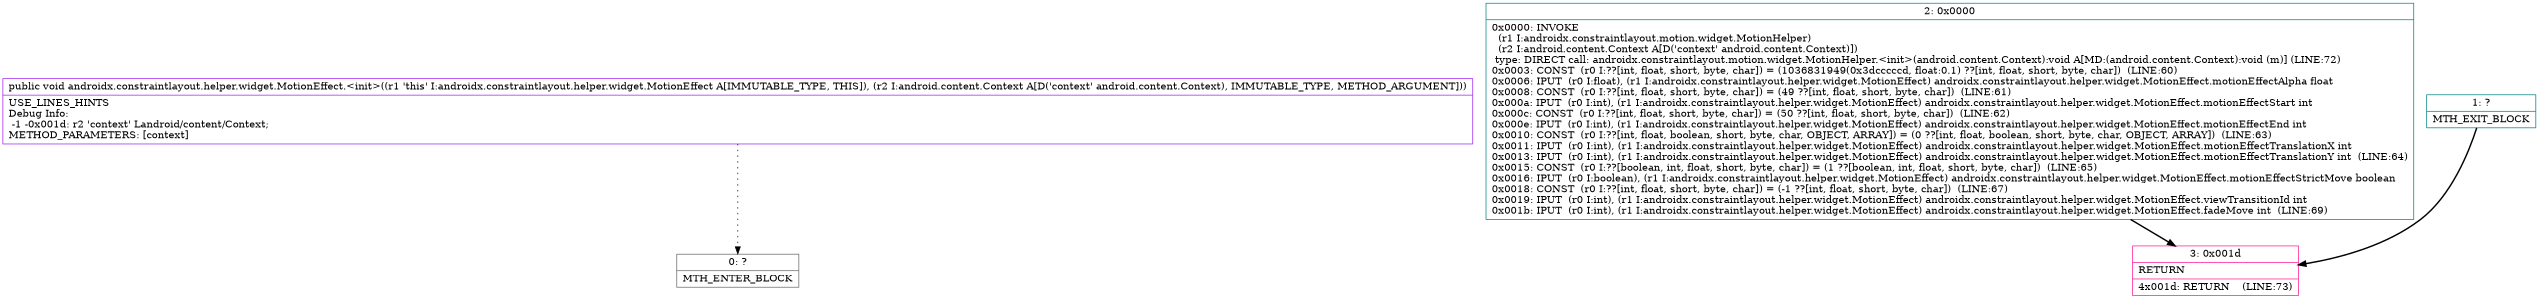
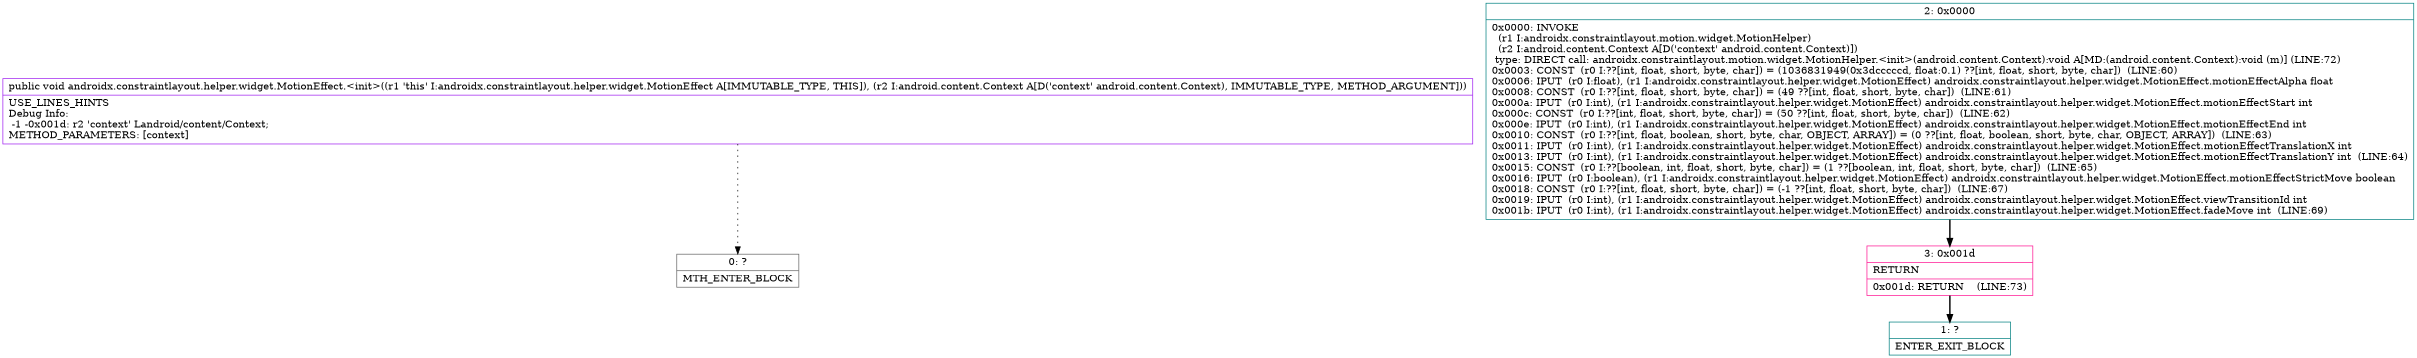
node "1: ?": text "MTH_EXIT_BLOCK" -> "ENTER_EXIT_BLOCK"
edge "1: ?" -> "3: 0x001d": reversed
node "3: 0x001d": text "4x001d: RETURN    (LINE:73)" -> "0x001d: RETURN    (LINE:73)"
